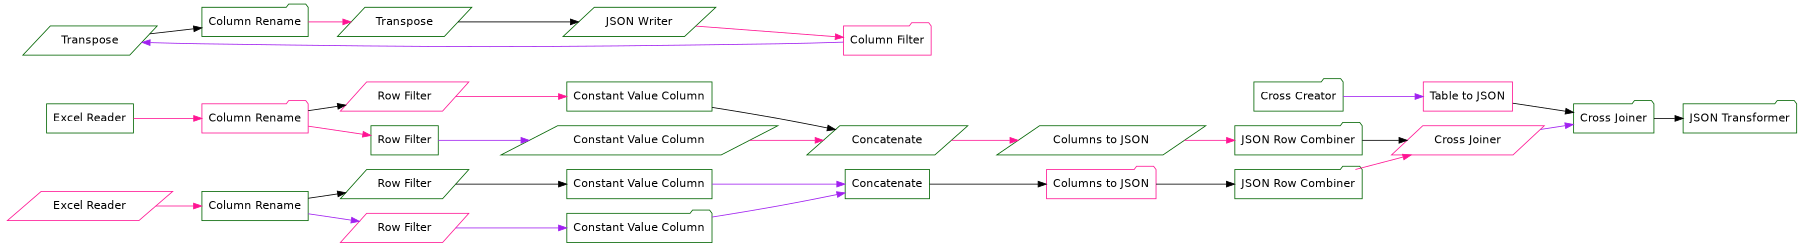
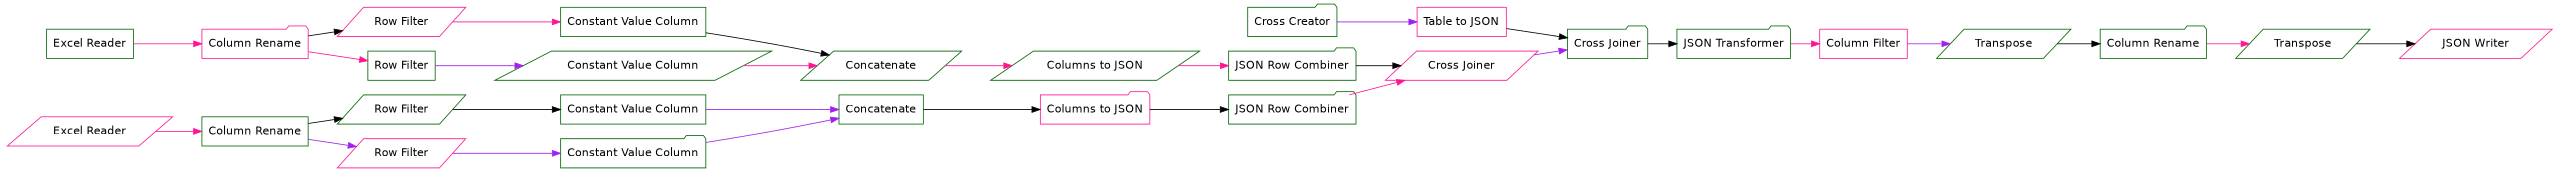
node "JSON Writer": color darkgreen -> deeppink
edge "JSON Writer" -> "Column Filter": now "JSON Transformer" -> "Column Filter"
node "Column Filter": shape folder -> box
